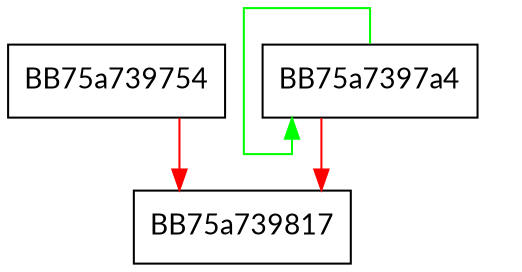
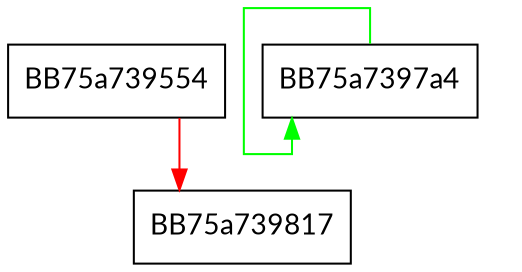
node "BB75a739754": label "BB75a739754" -> "BB75a739554"
edge "BB75a7397a4" -> "BB75a739817": removed
